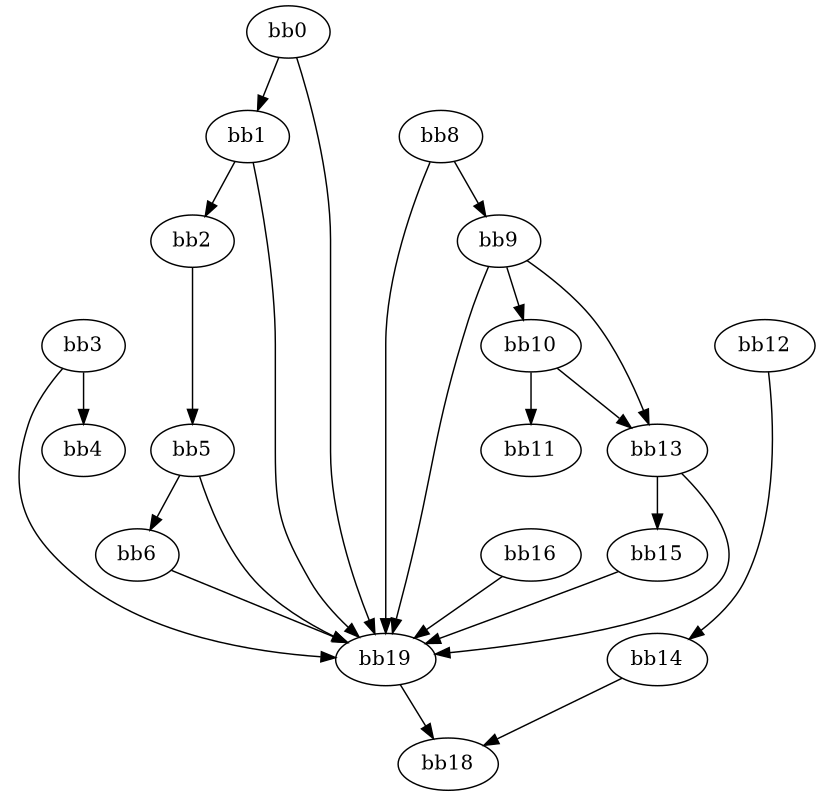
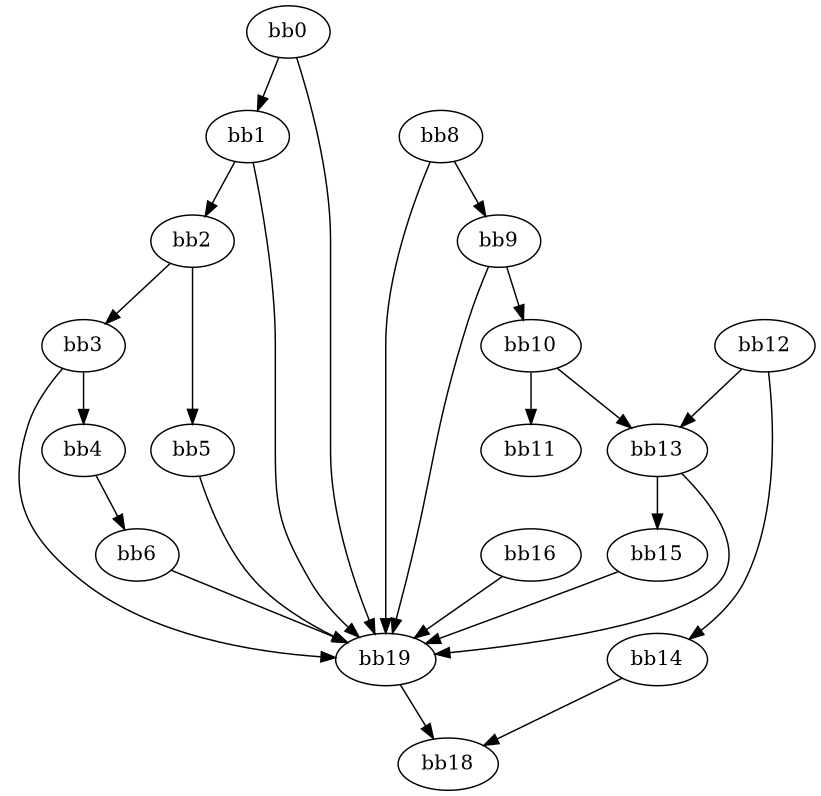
edge "bb2" -> "bb3": added
edge "bb9" -> "bb13": now "bb12" -> "bb13"
edge "bb5" -> "bb6": now "bb4" -> "bb6"
